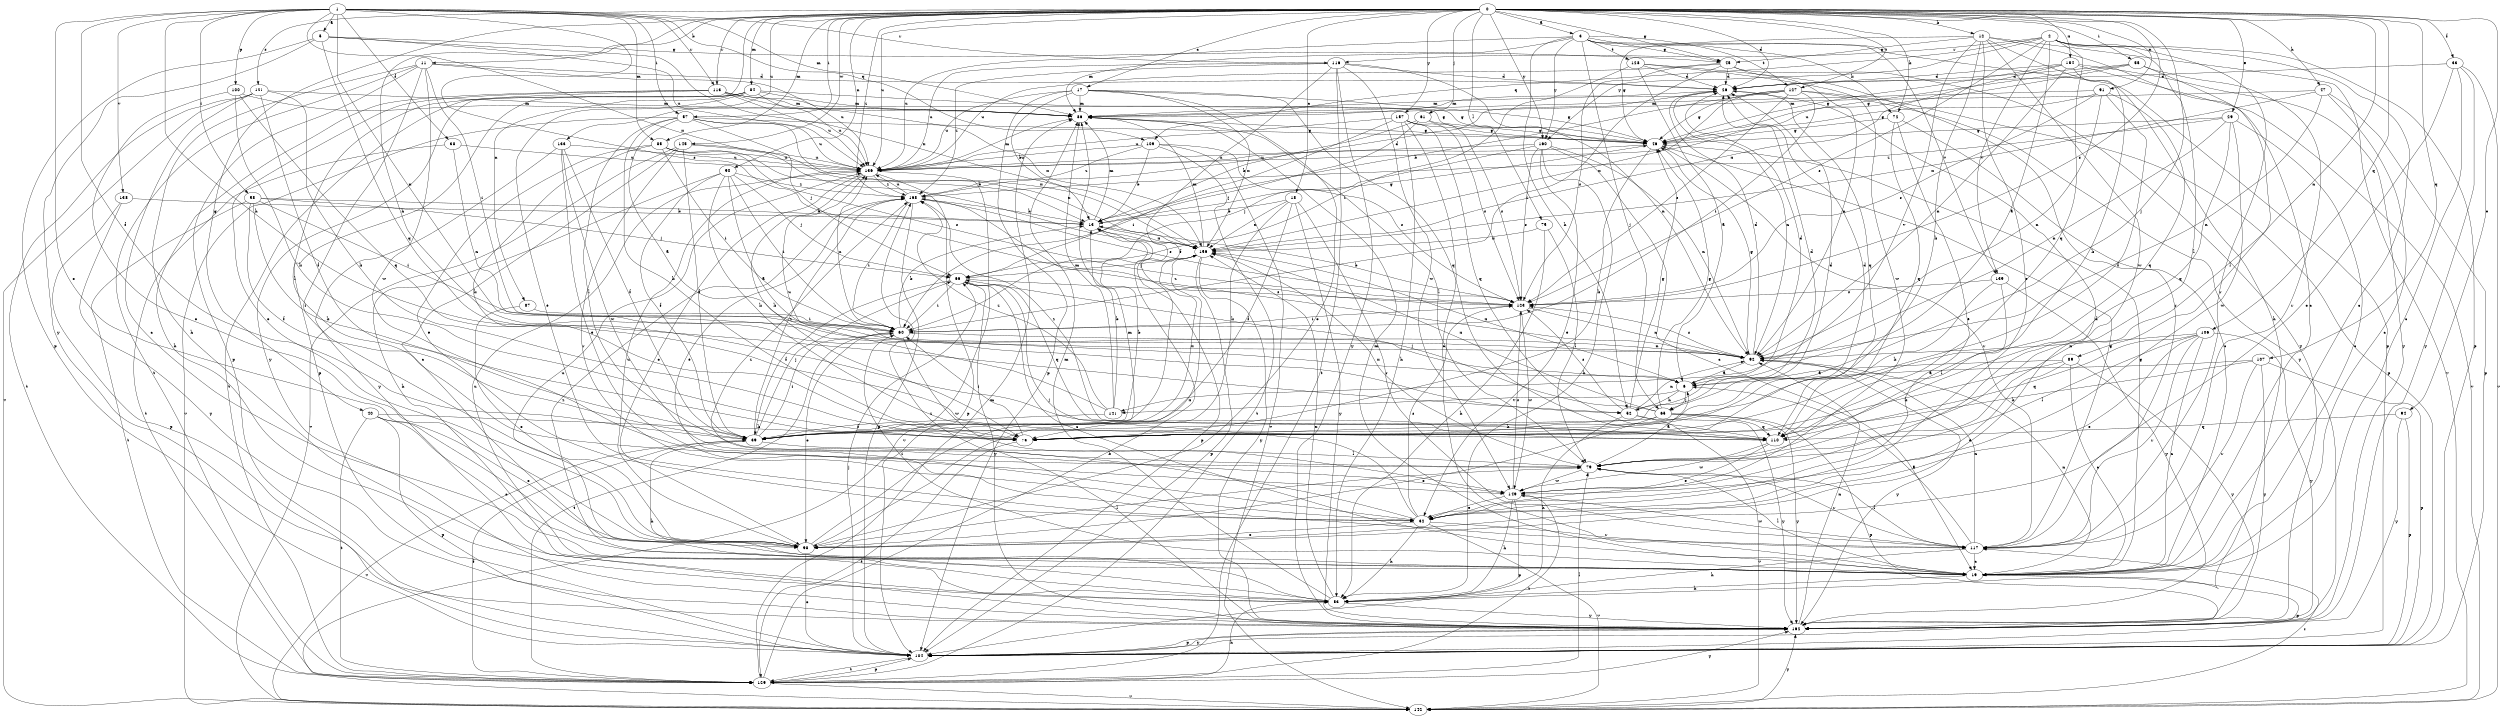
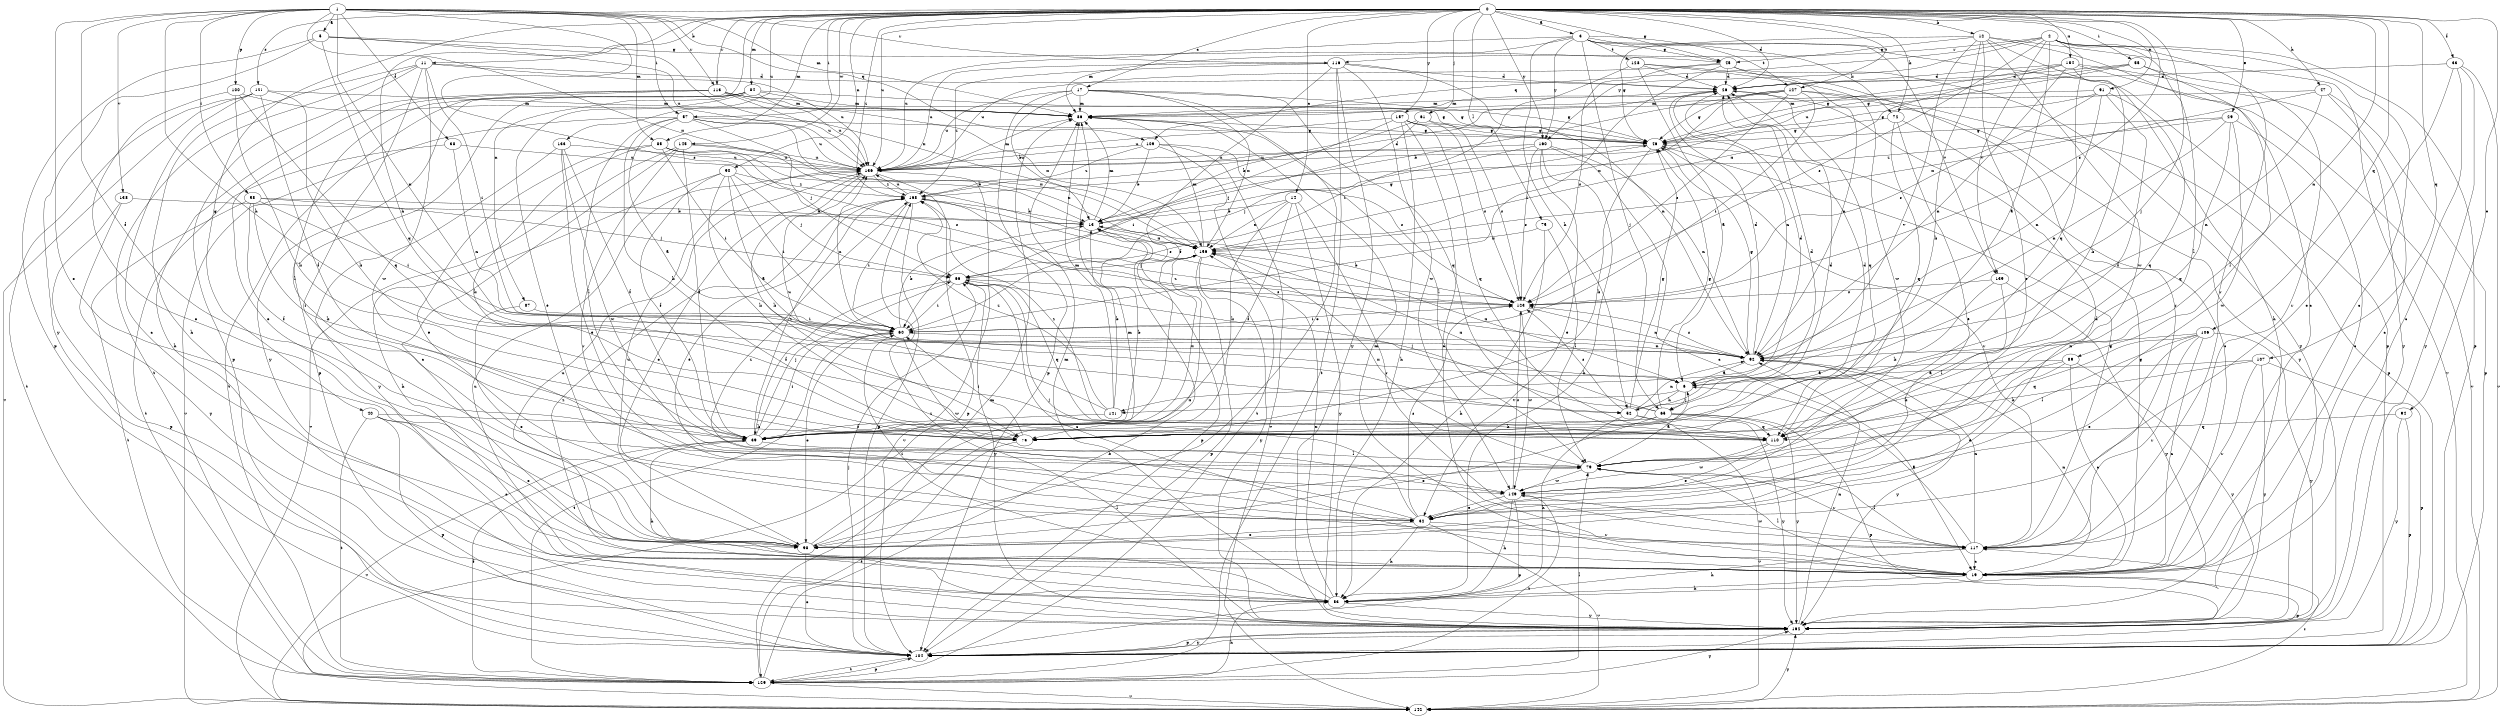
node "18": label "18" -> "14"
